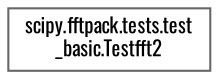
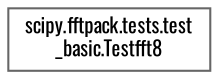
node "scipy.fftpack.tests.test _basic.Testfft2": label "scipy.fftpack.tests.test _basic.Testfft2" -> "scipy.fftpack.tests.test _basic.Testfft8"
